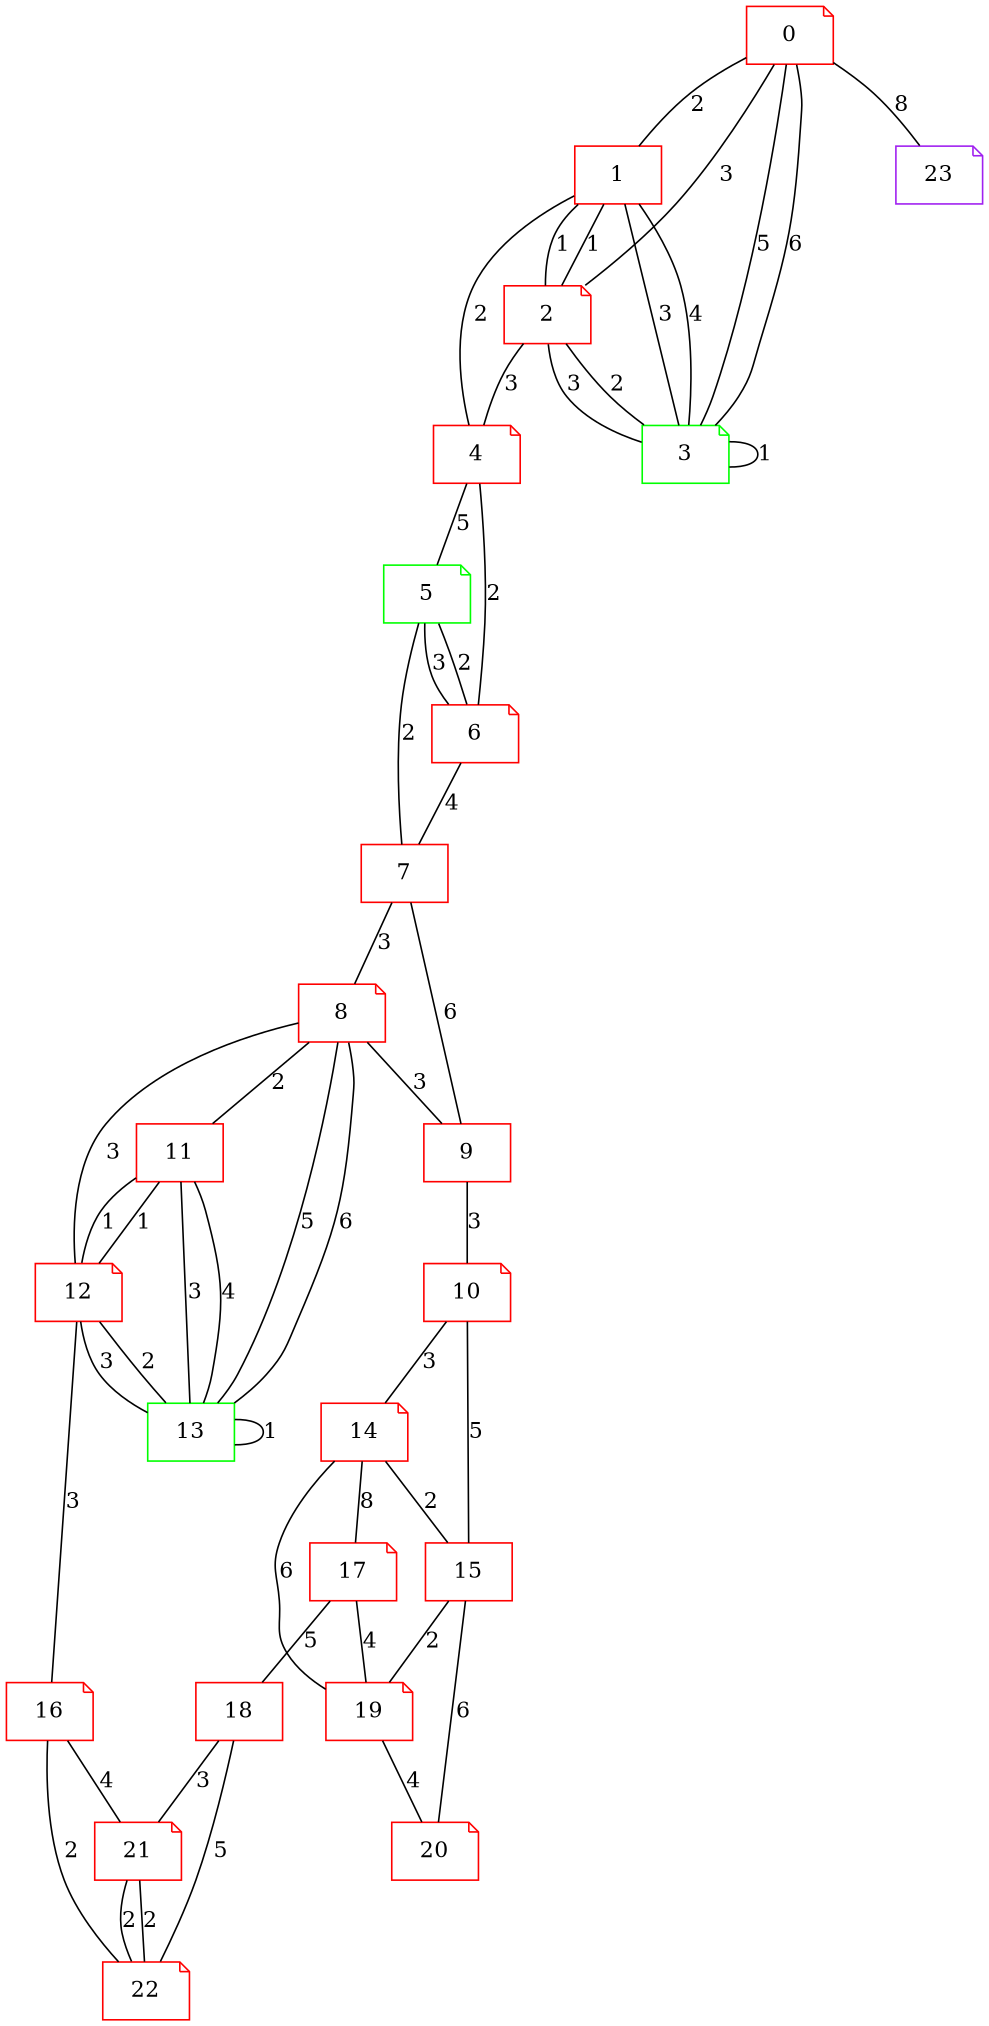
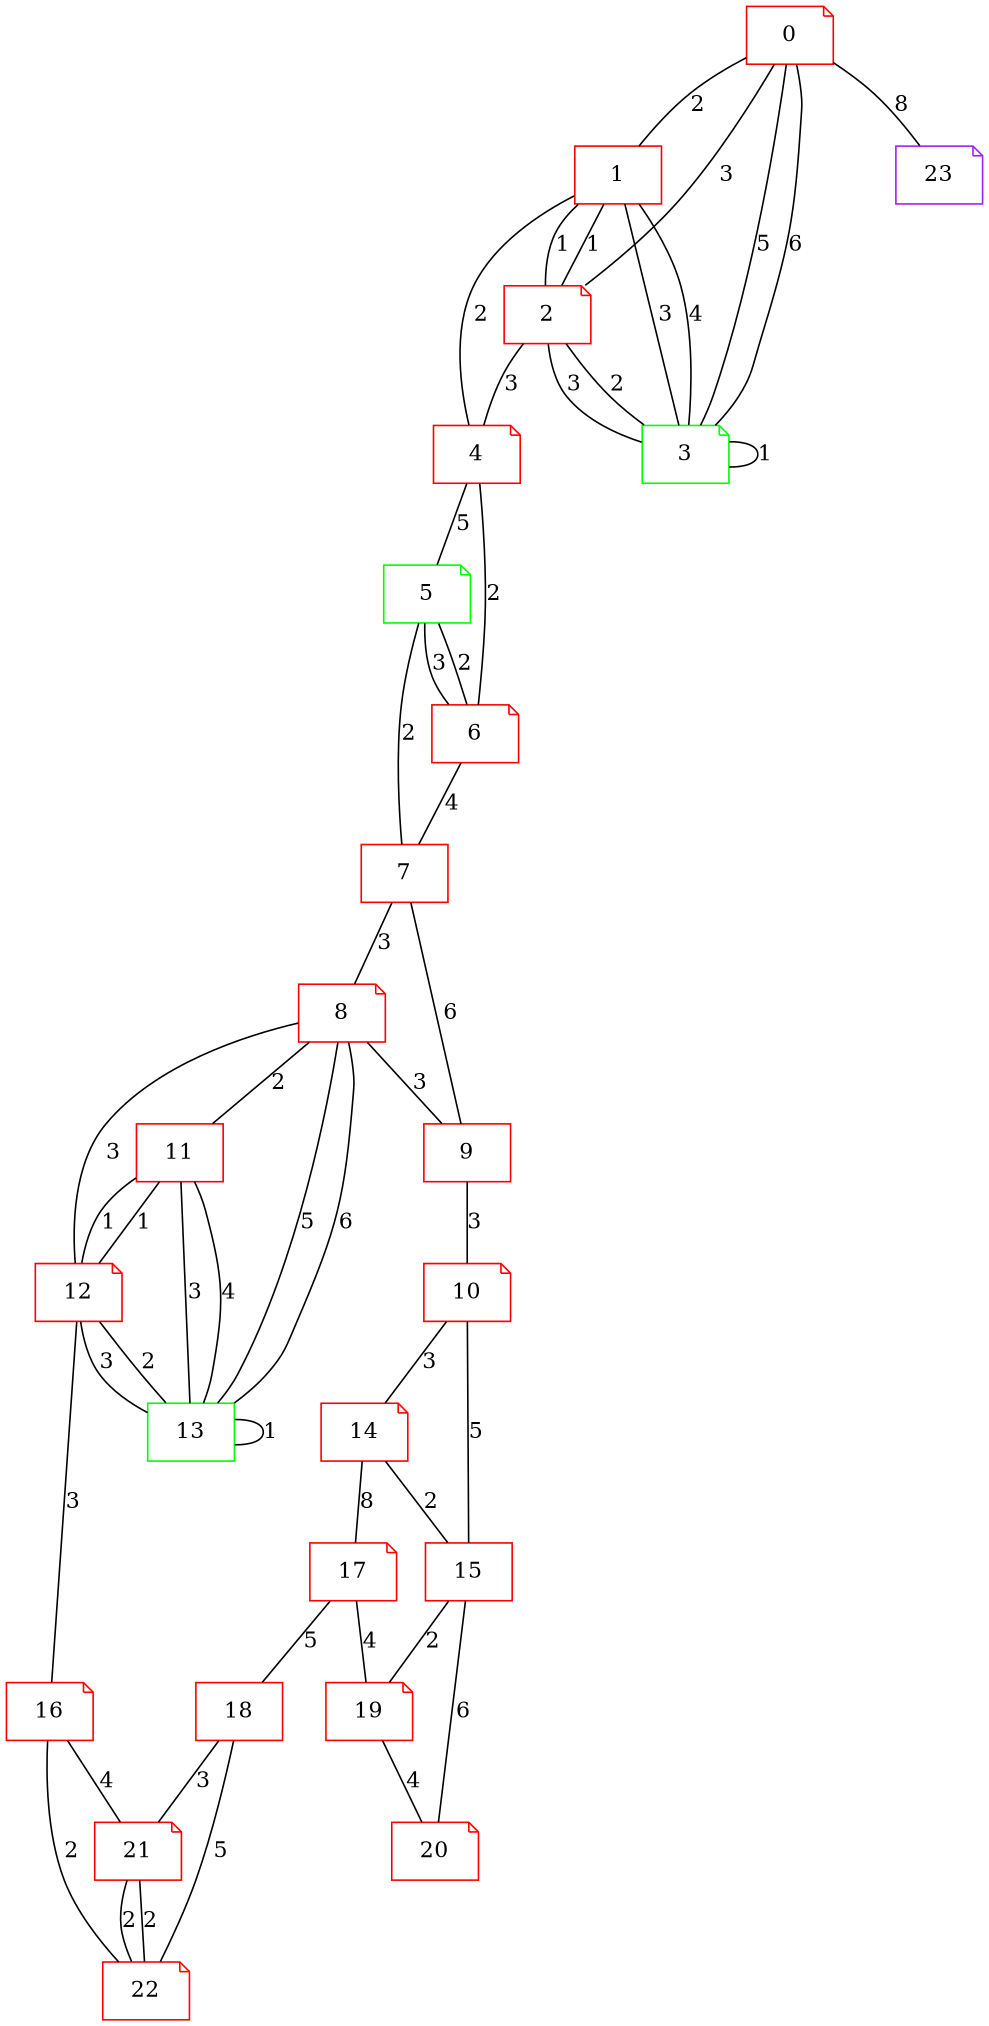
edge "14" -- "19": removed, label "6"
